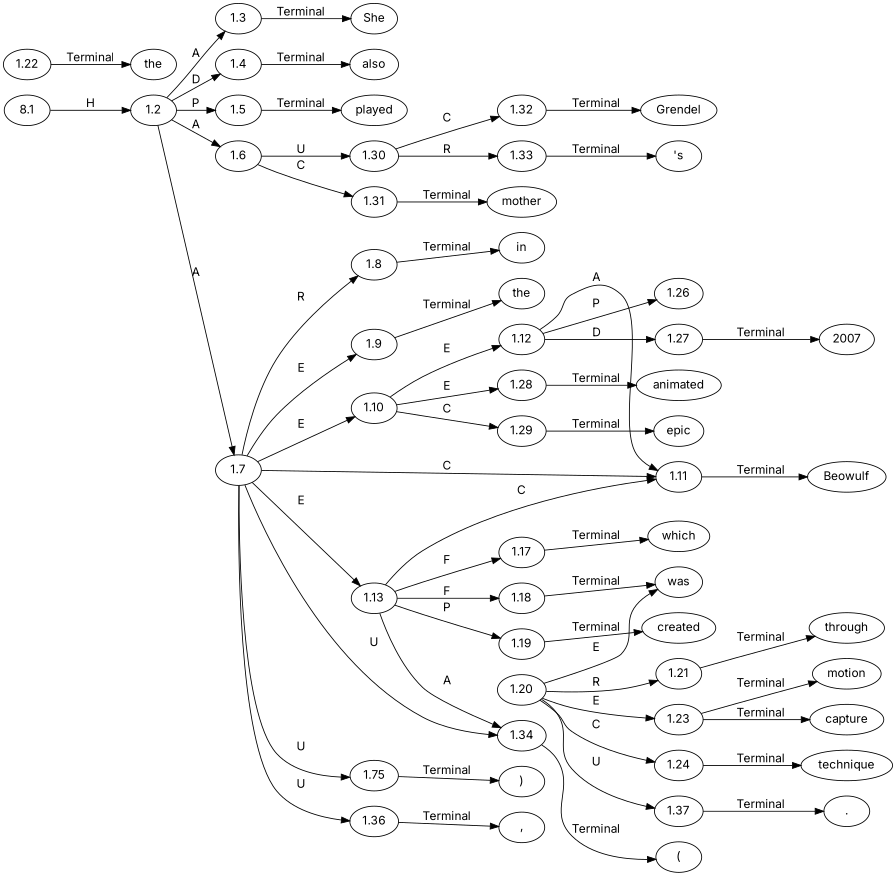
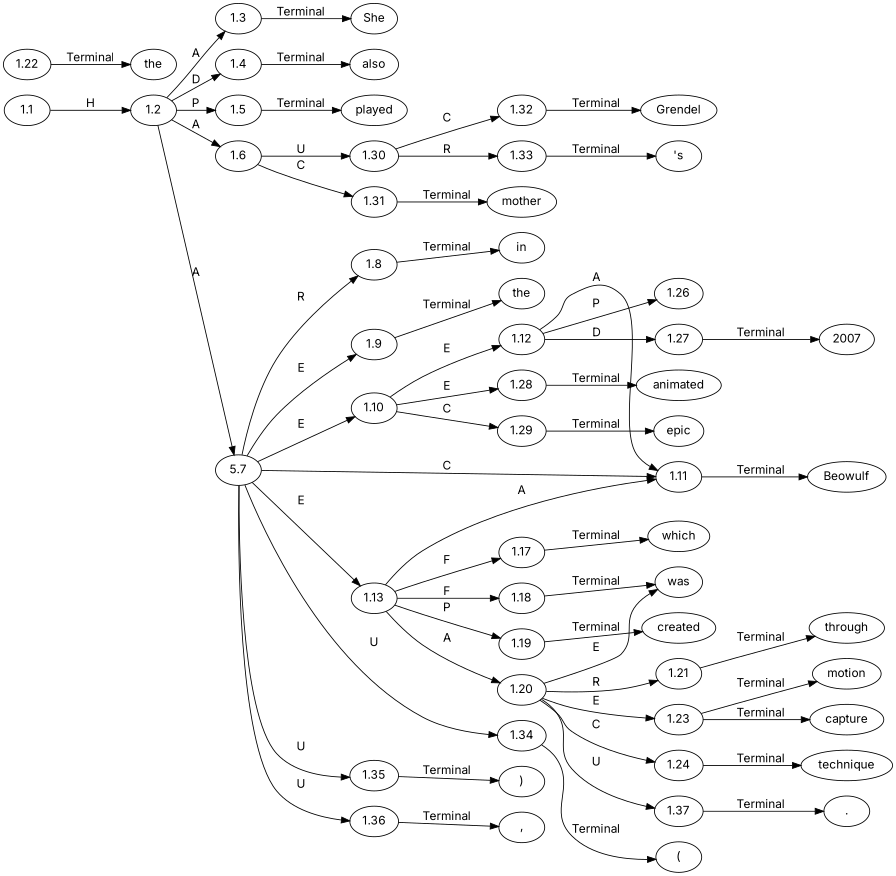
node "8.1": label "8.1" -> "1.1"
node "1.7": label "1.7" -> "5.7"
edge "1.13" -> "1.11": label "C" -> "A"
edge "1.13" -> "1.34": now "1.13" -> "1.20"
node "1.75": label "1.75" -> "1.35"
